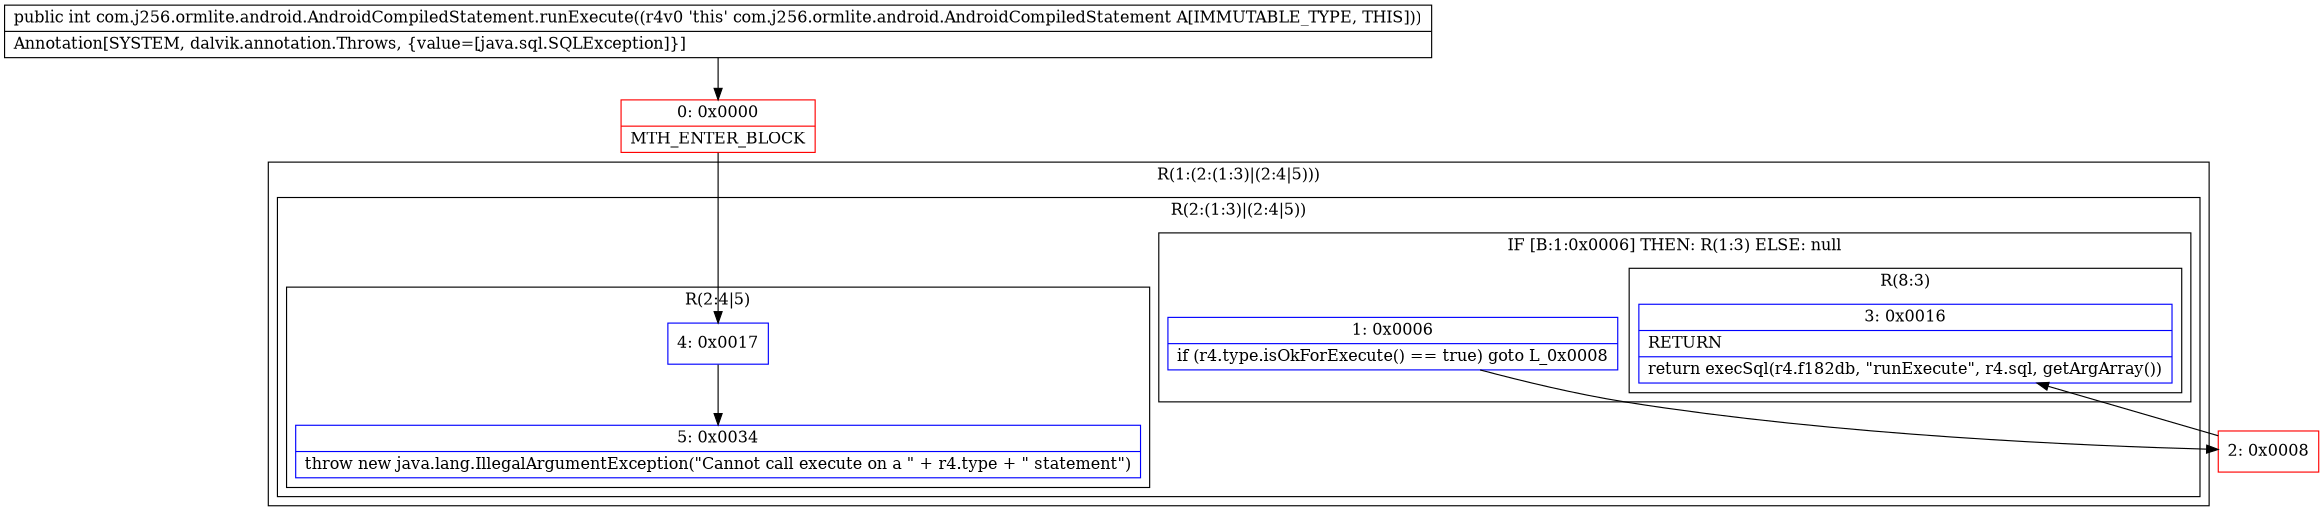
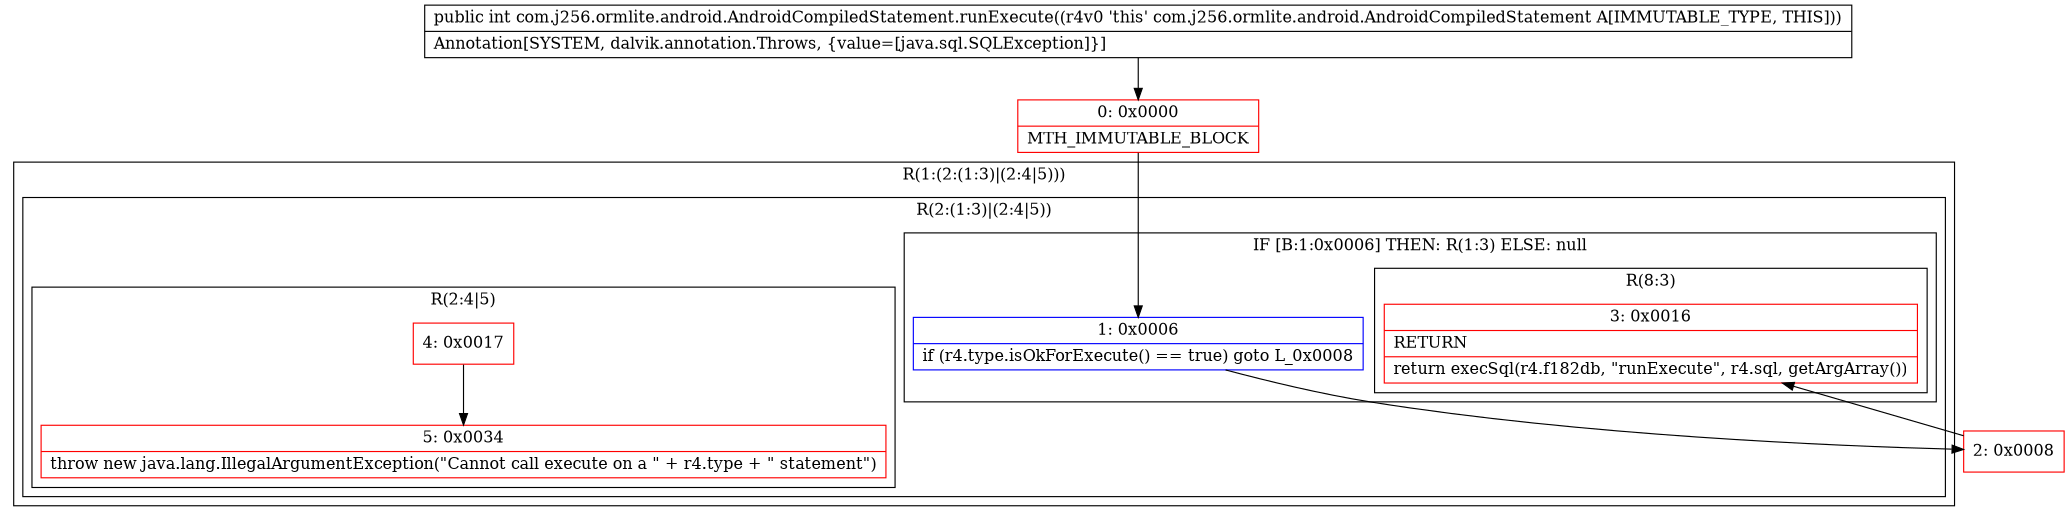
node "0: 0x0000": text "MTH_ENTER_BLOCK" -> "MTH_IMMUTABLE_BLOCK"
edge "0: 0x0000" -> "4: 0x0017": now "0: 0x0000" -> "1: 0x0006"
node "4: 0x0017": color blue -> red
node "3: 0x0016": color blue -> red
node "5: 0x0034": color blue -> red
